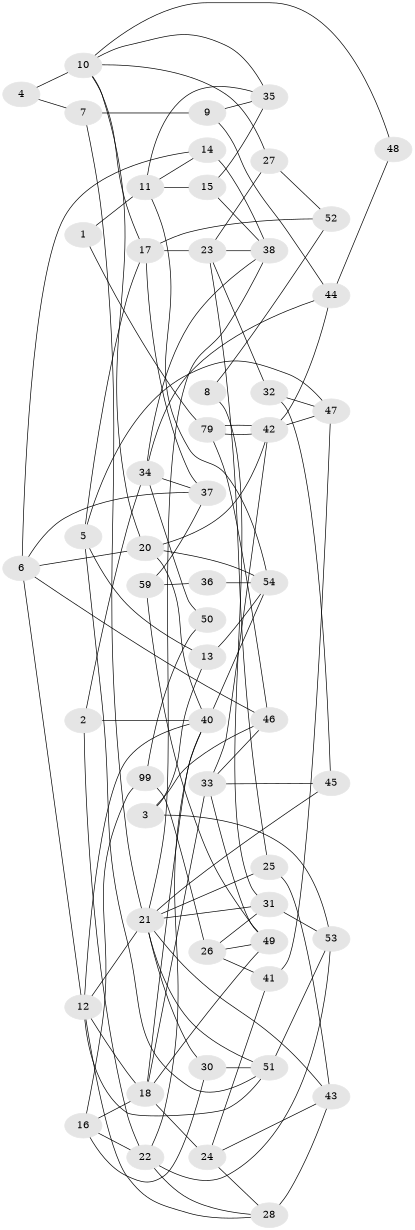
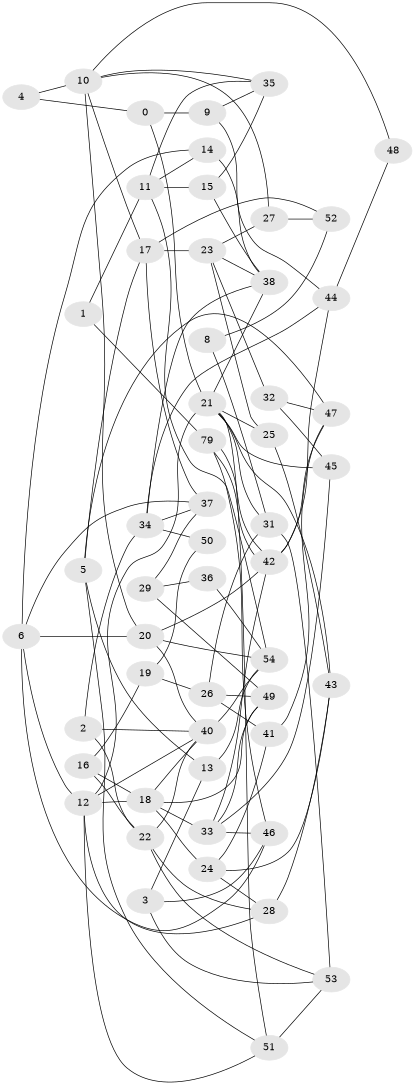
node "7": label "7" -> "0"
node "59": label "59" -> "29"
node "99": label "99" -> "19"
node "30": removed
